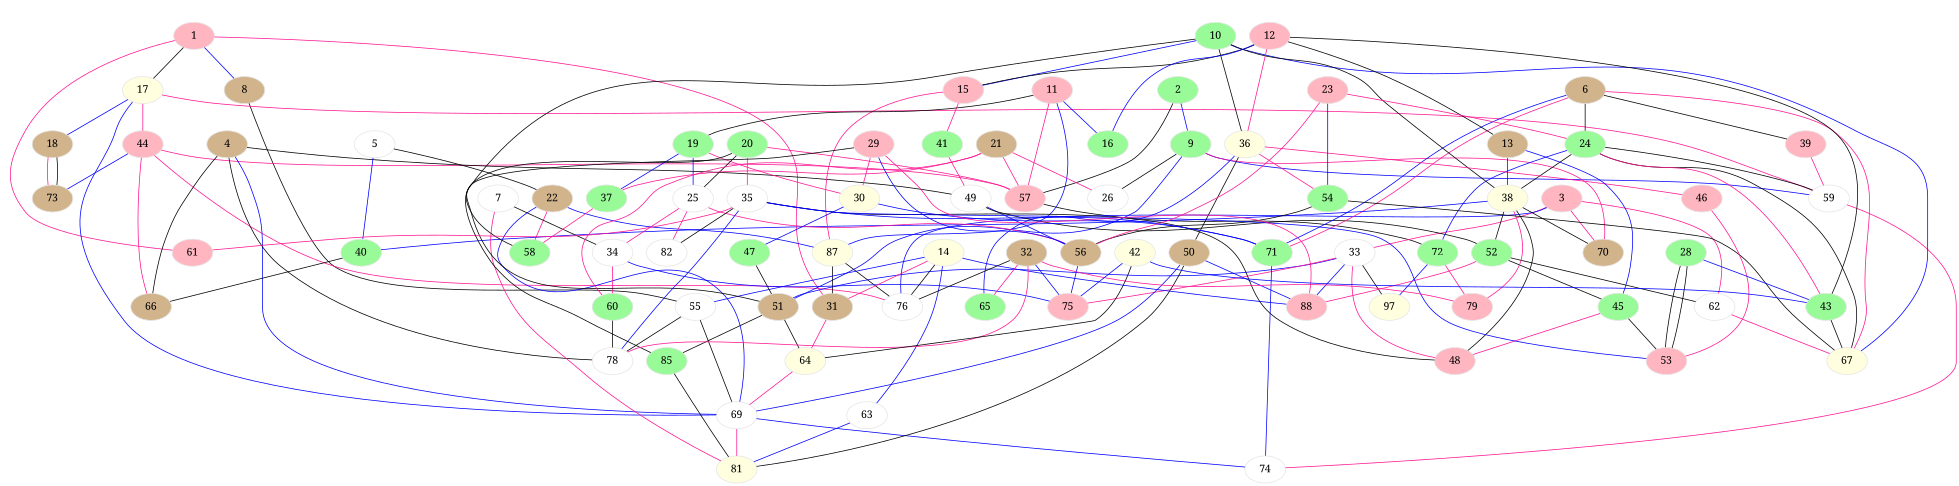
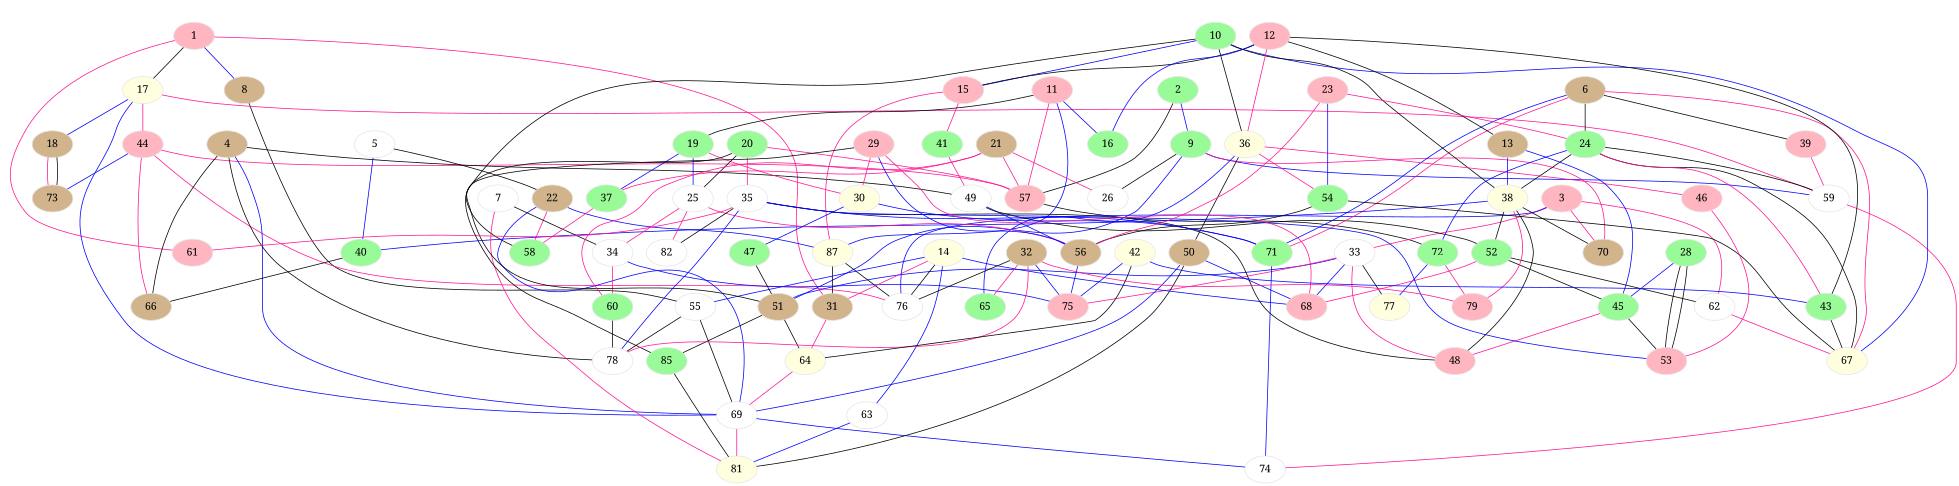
edge "28" -- "43": now "28" -- "45"
node "88": label "88" -> "68"
node "97": label "97" -> "77"
